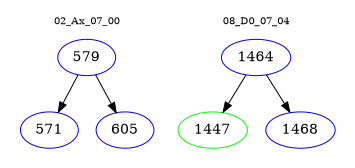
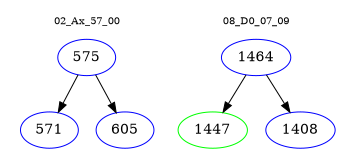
cluster "02_Ax_07_00": label "02_Ax_07_00" -> "02_Ax_57_00"
cluster "08_D0_07_04": label "08_D0_07_04" -> "08_D0_07_09"
node "579": label "579" -> "575"
node "1468": label "1468" -> "1408"
